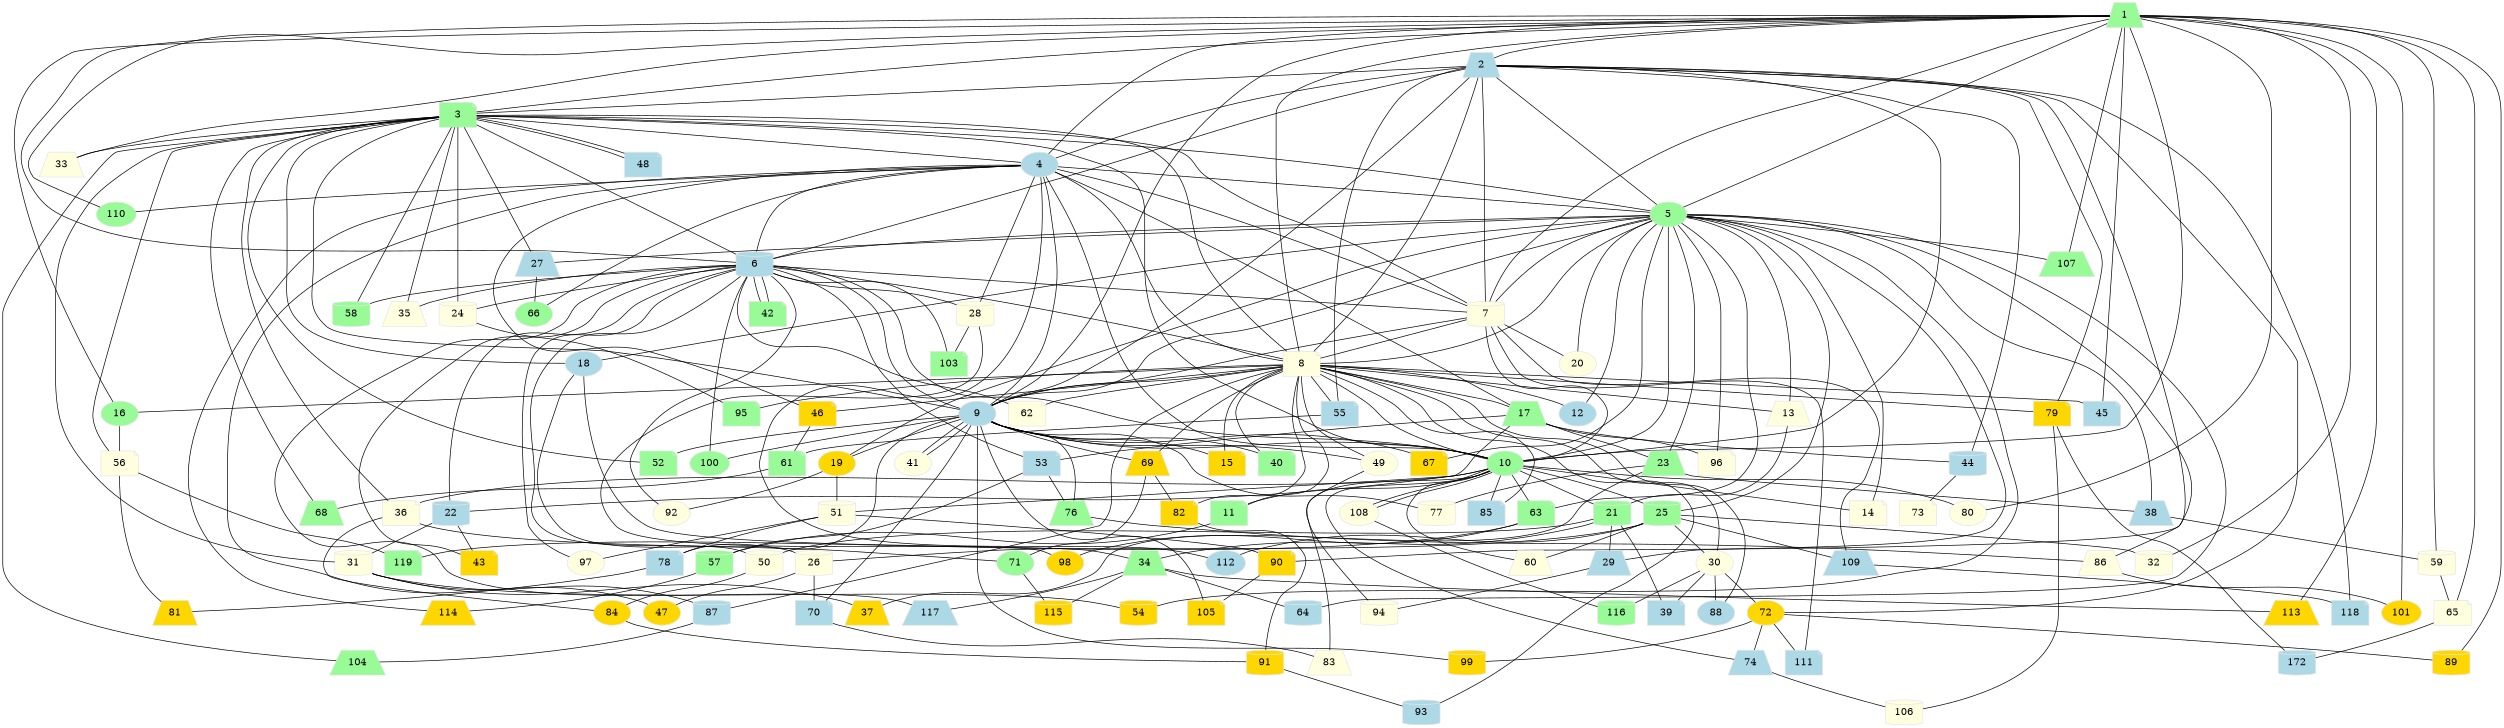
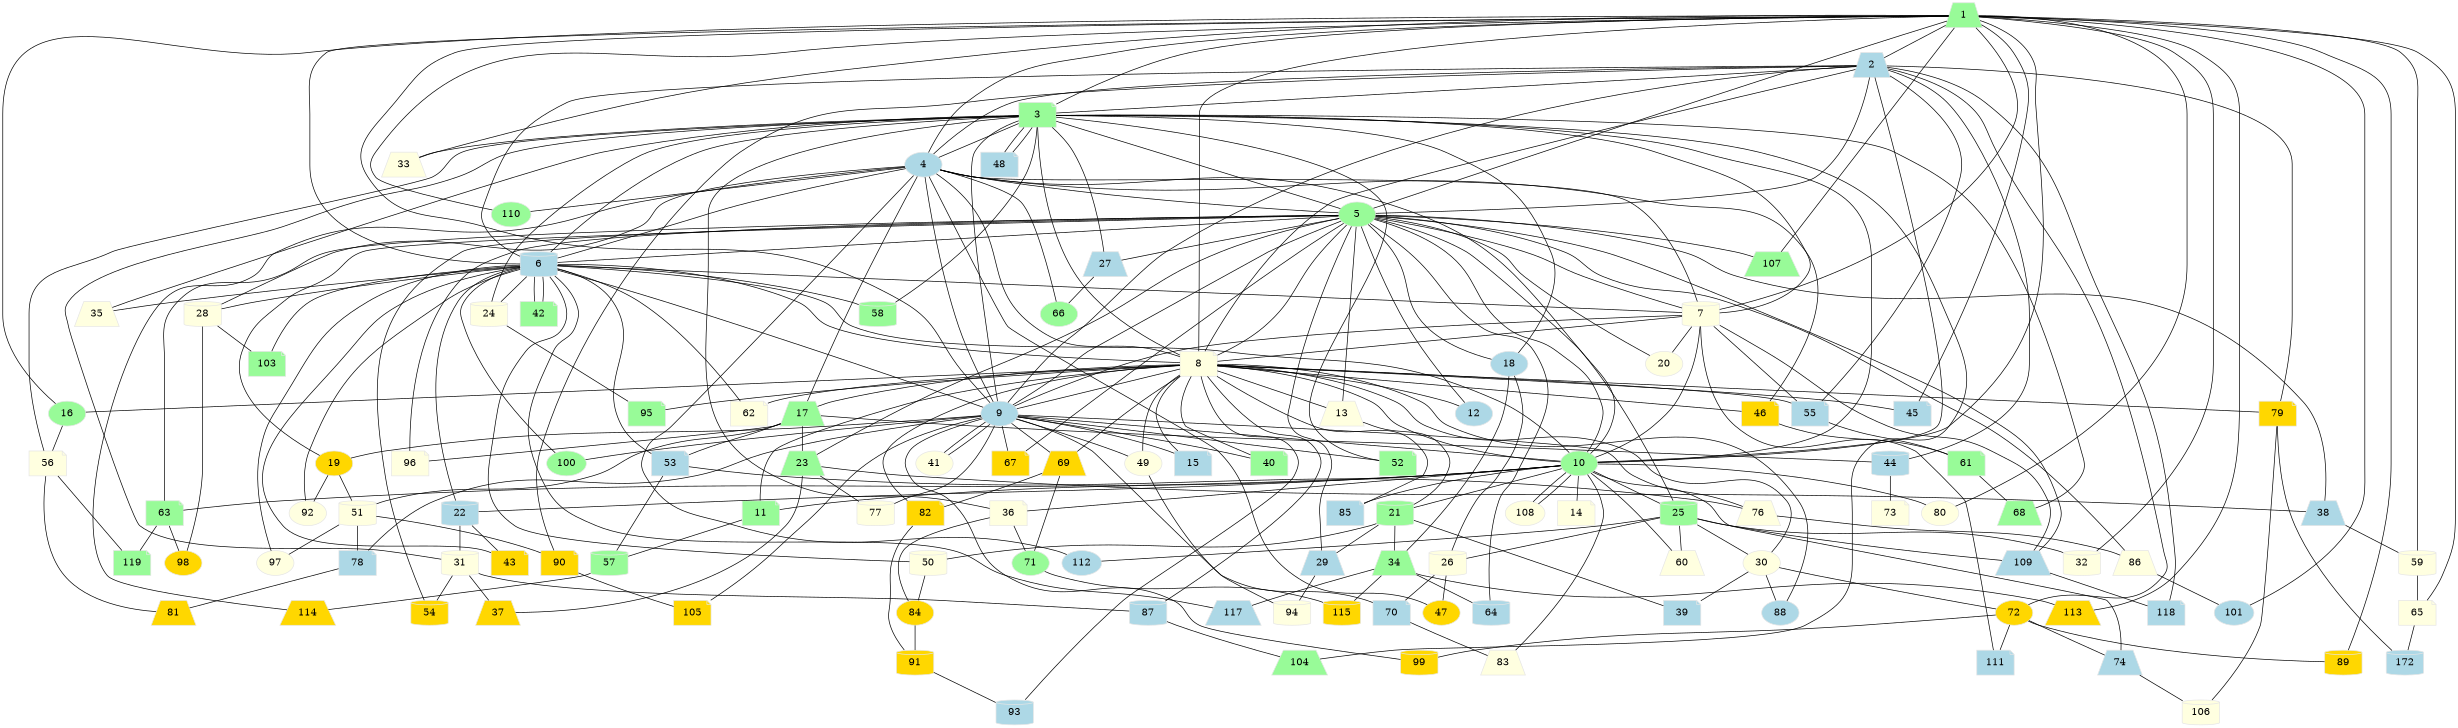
edge "2" -- "7": now "55" -- "7"
edge "5" -- "14": now "5" -- "109"
node "15": fillcolor gold -> lightblue
node "76": fillcolor palegreen -> lightyellow
node "116": removed
node "101": fillcolor gold -> lightblue
